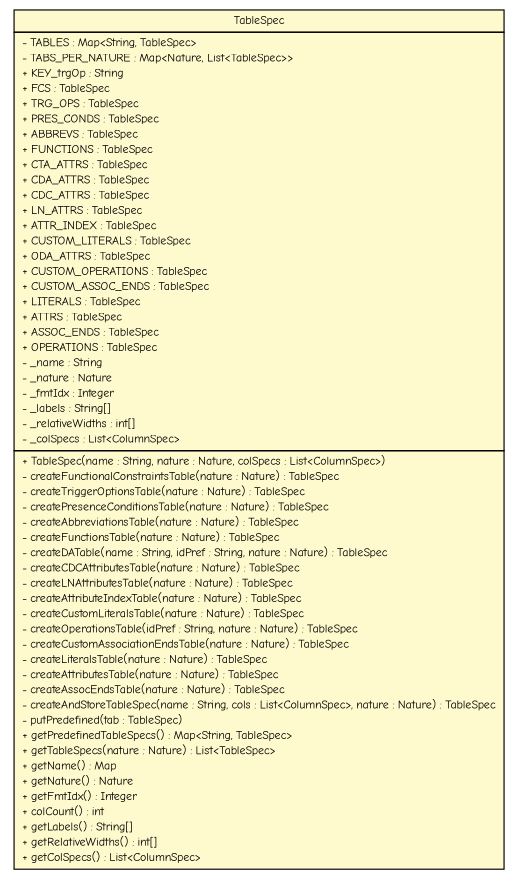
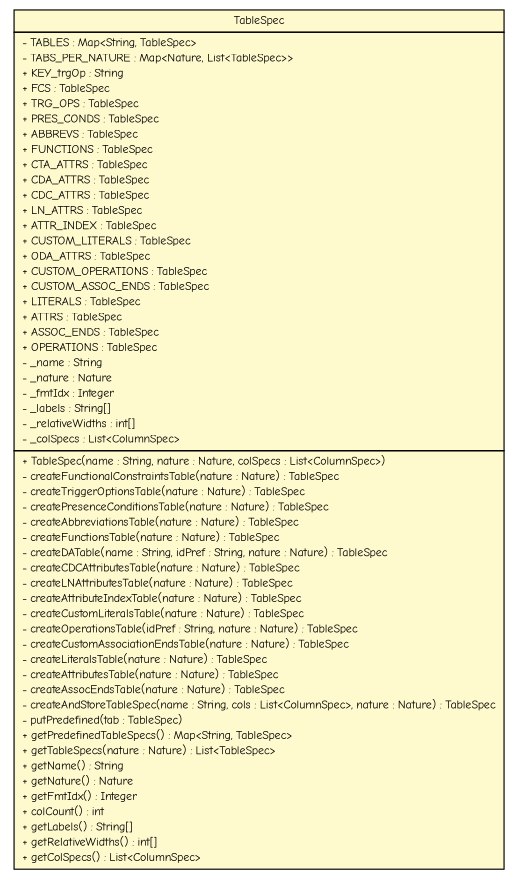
node "TableSpec": text "+ getName() : Map" -> "+ getName() : String"
